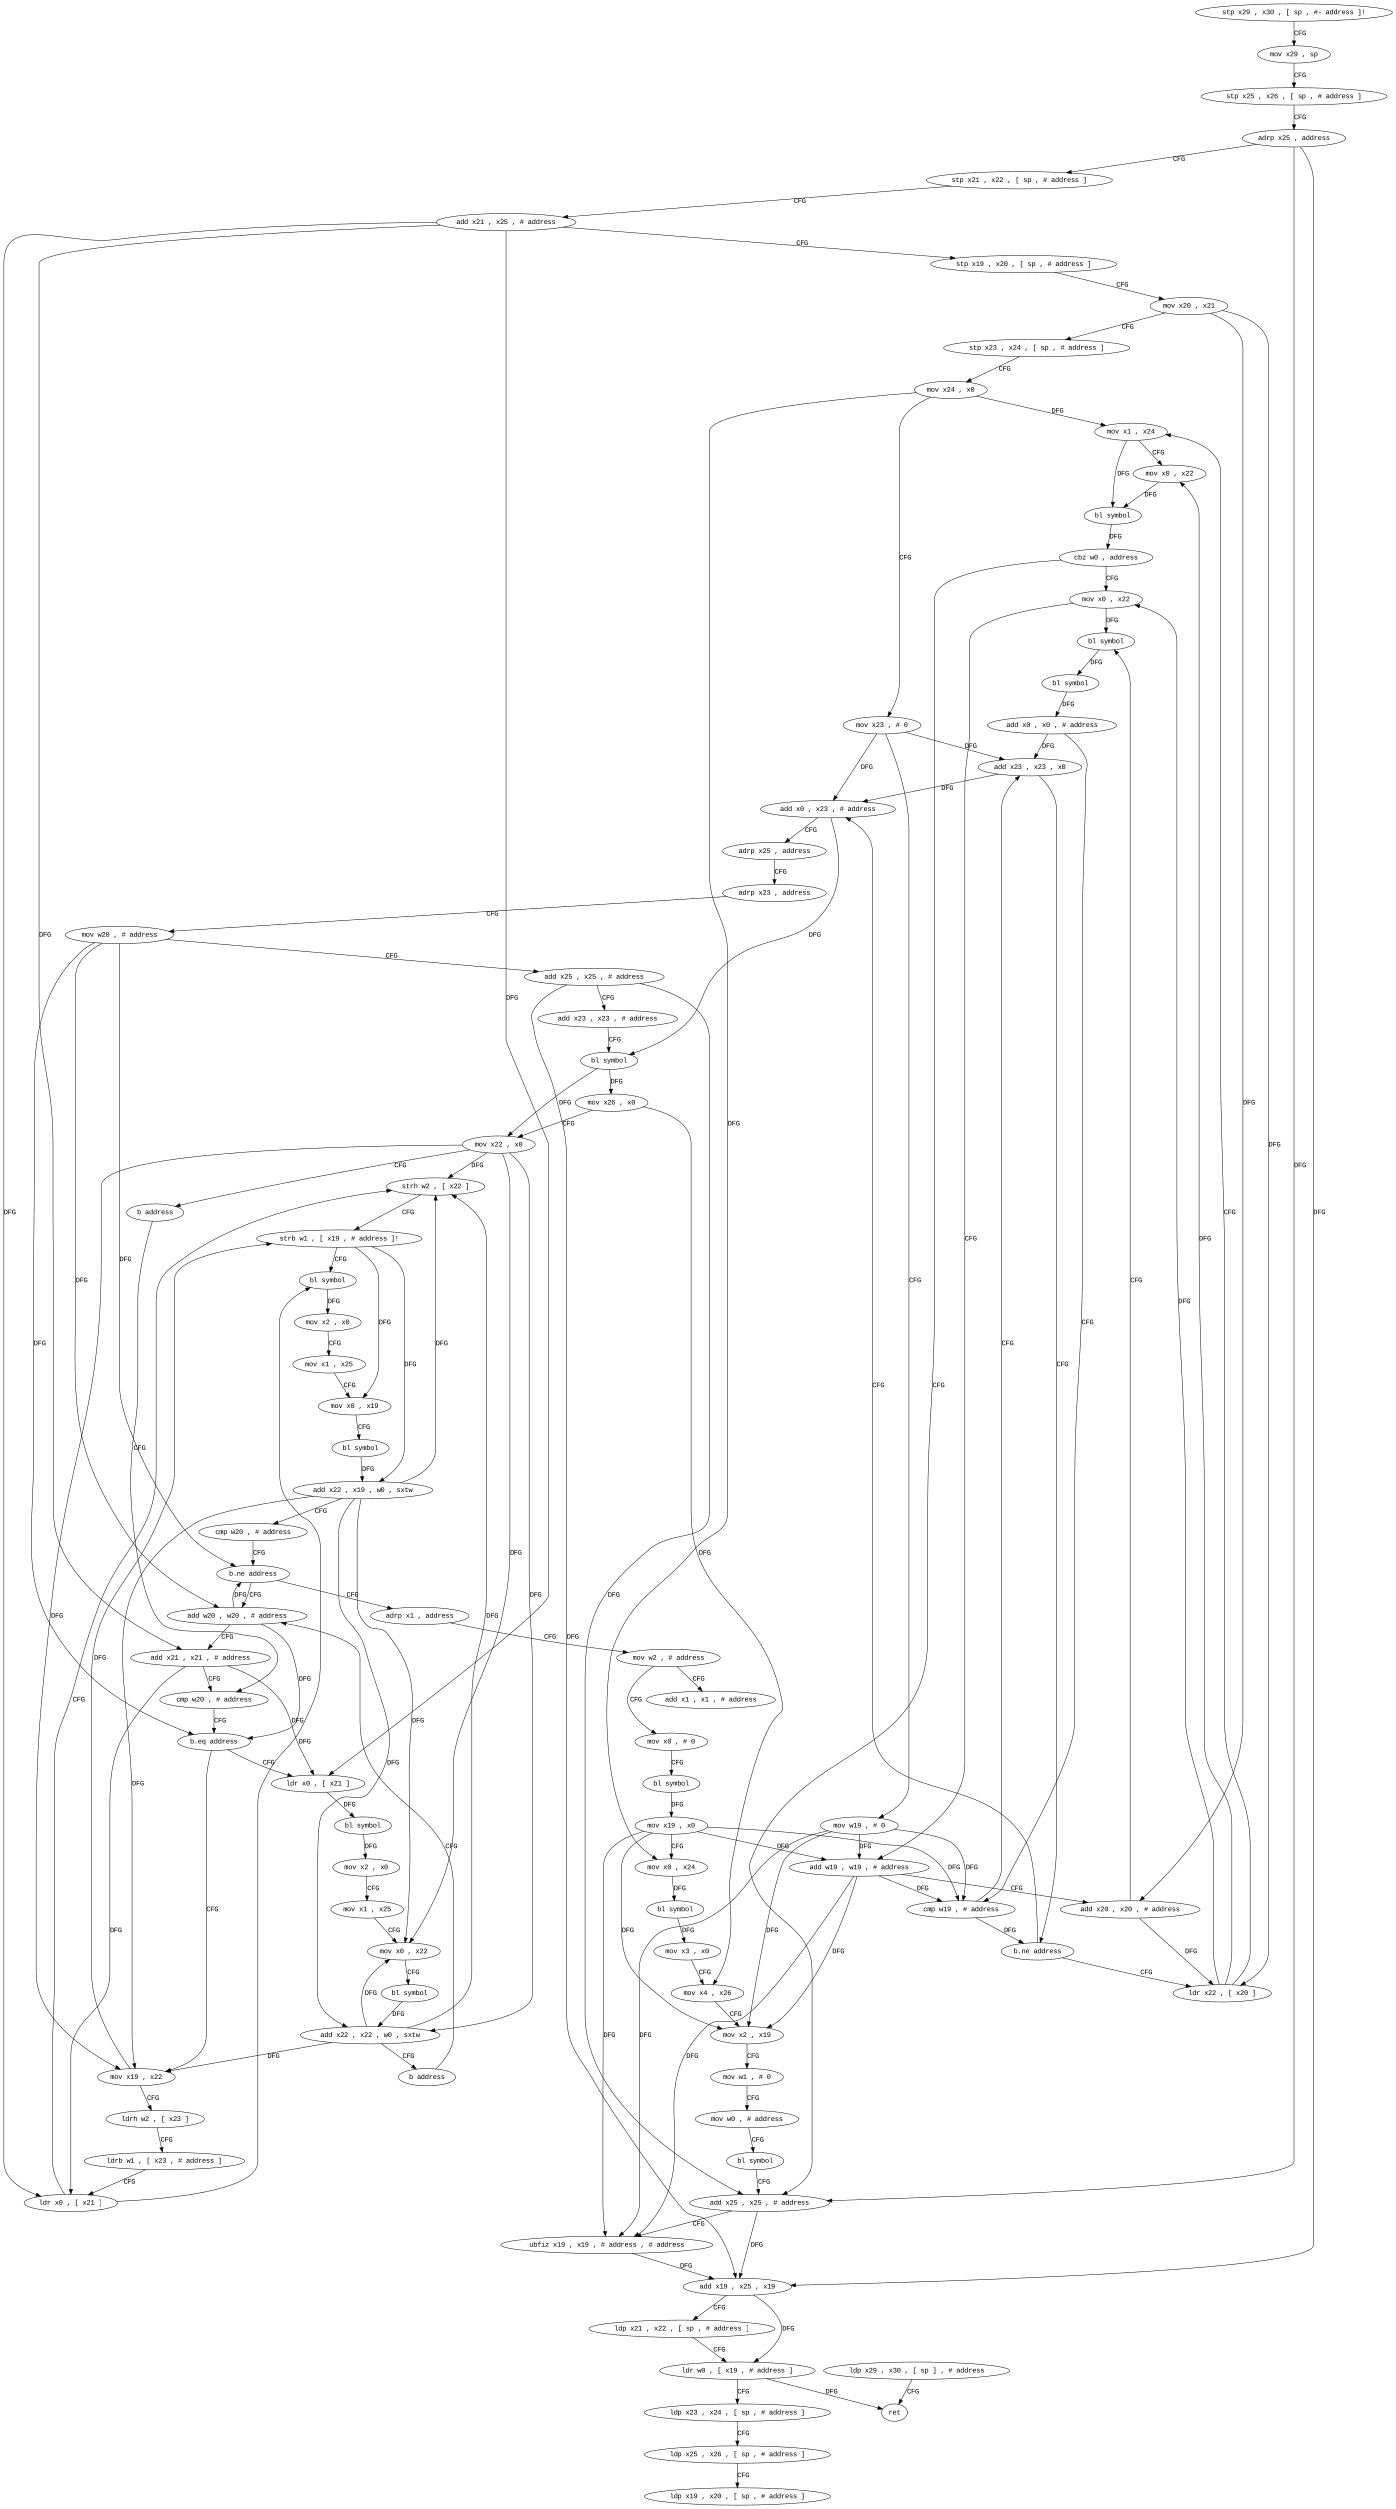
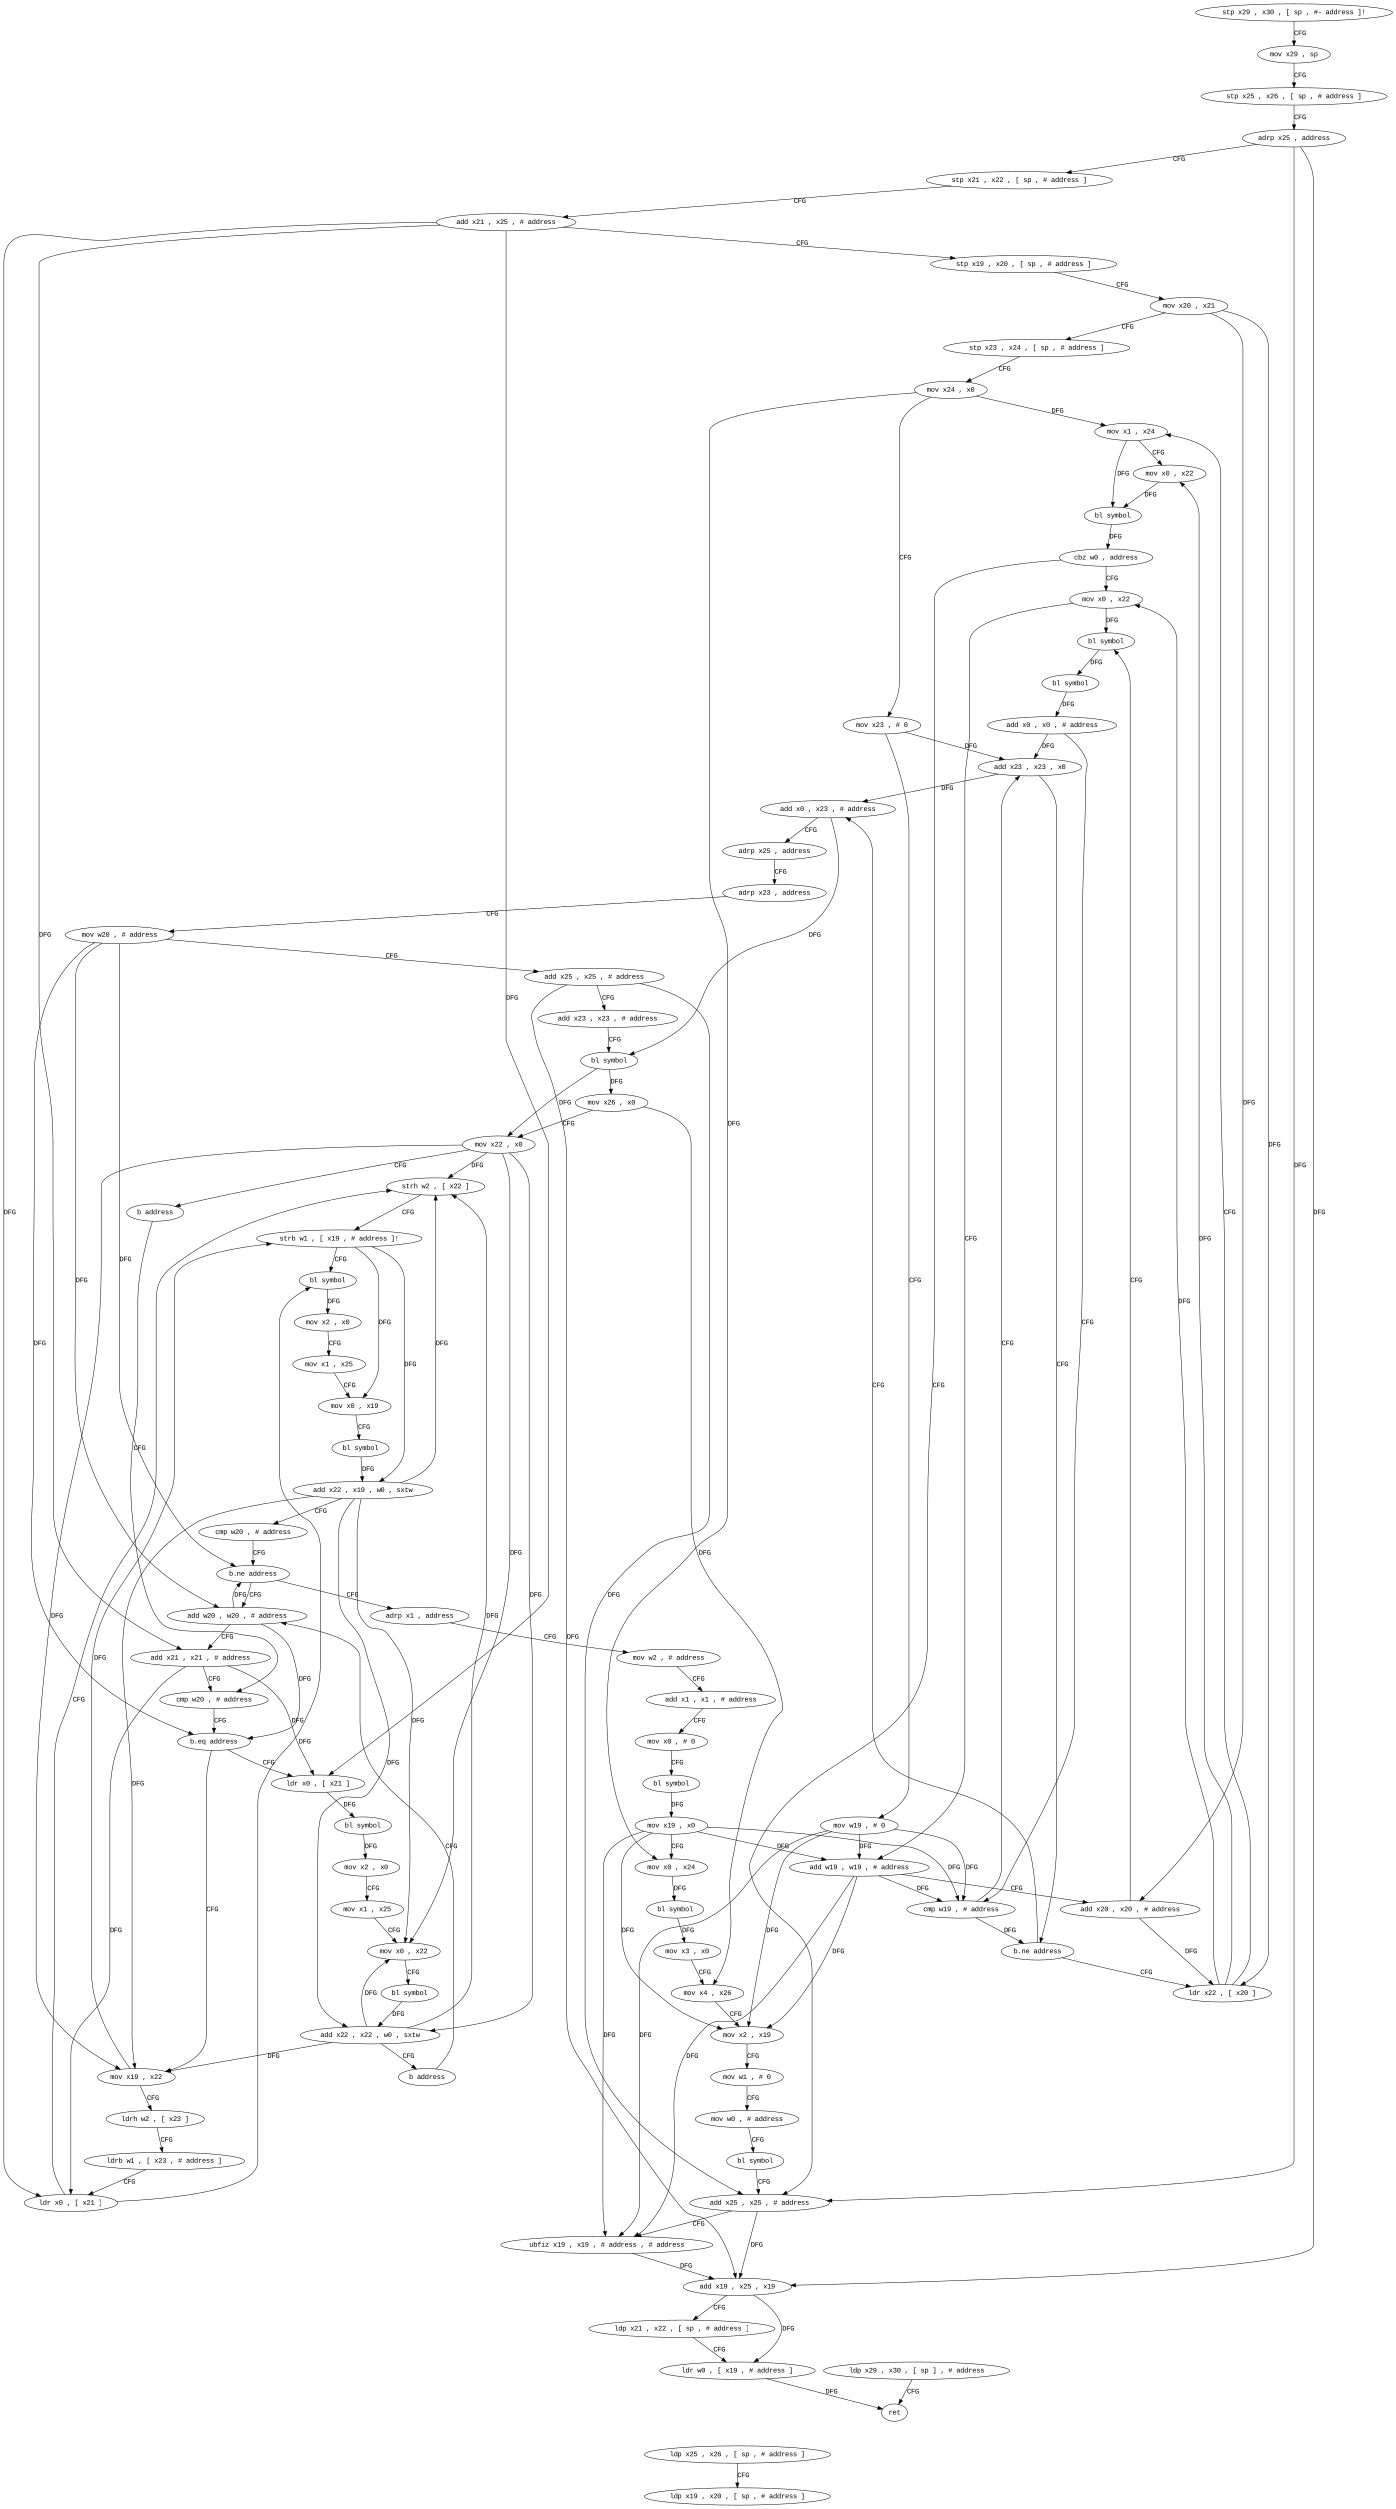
edge "mov x23 , # 0" -> "add x0 , x23 , # address": removed, label "DFG"
edge "mov w2 , # address" -> "mov x0 , # 0": now "add x1 , x1 , # address" -> "mov x0 , # 0"
node "ldp x23 , x24 , [ sp , # address ]": removed
